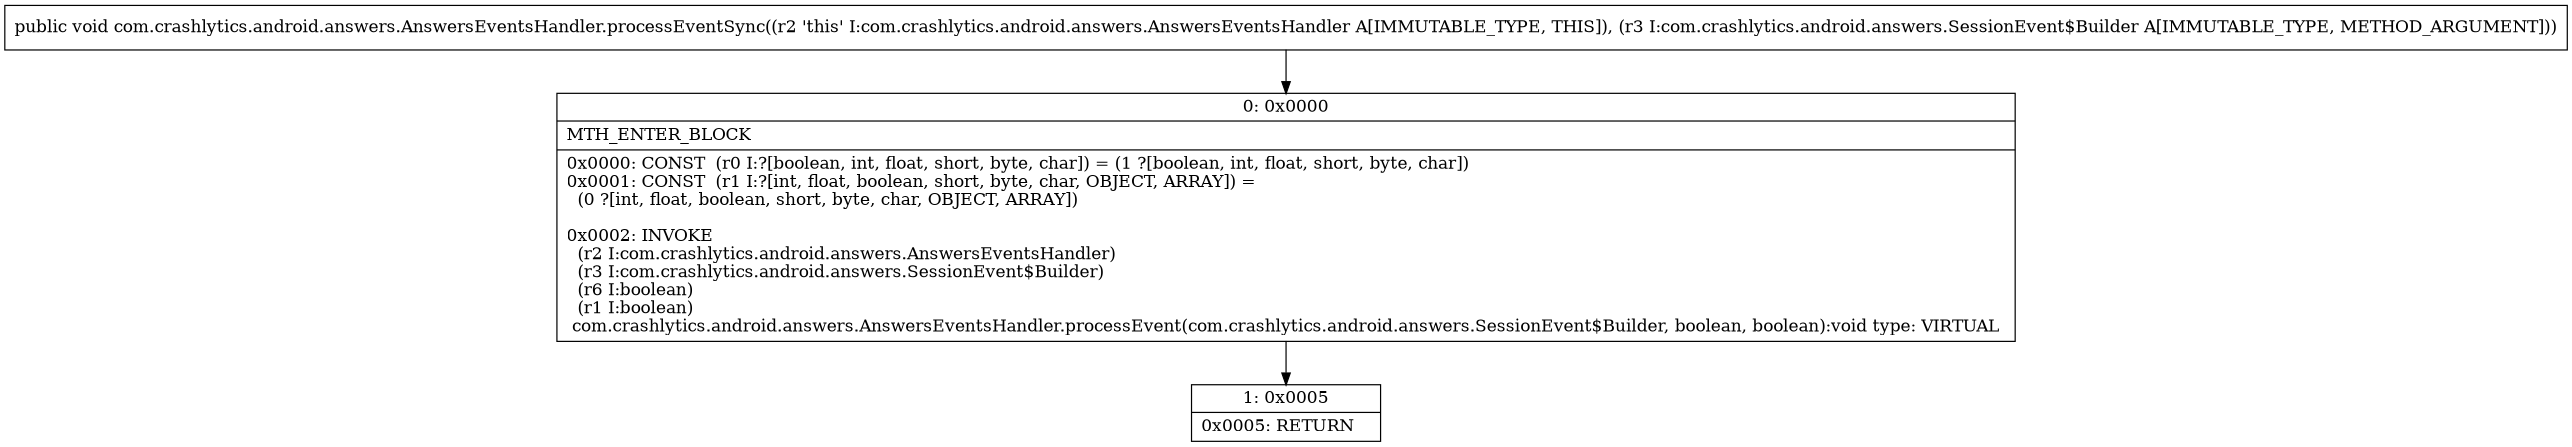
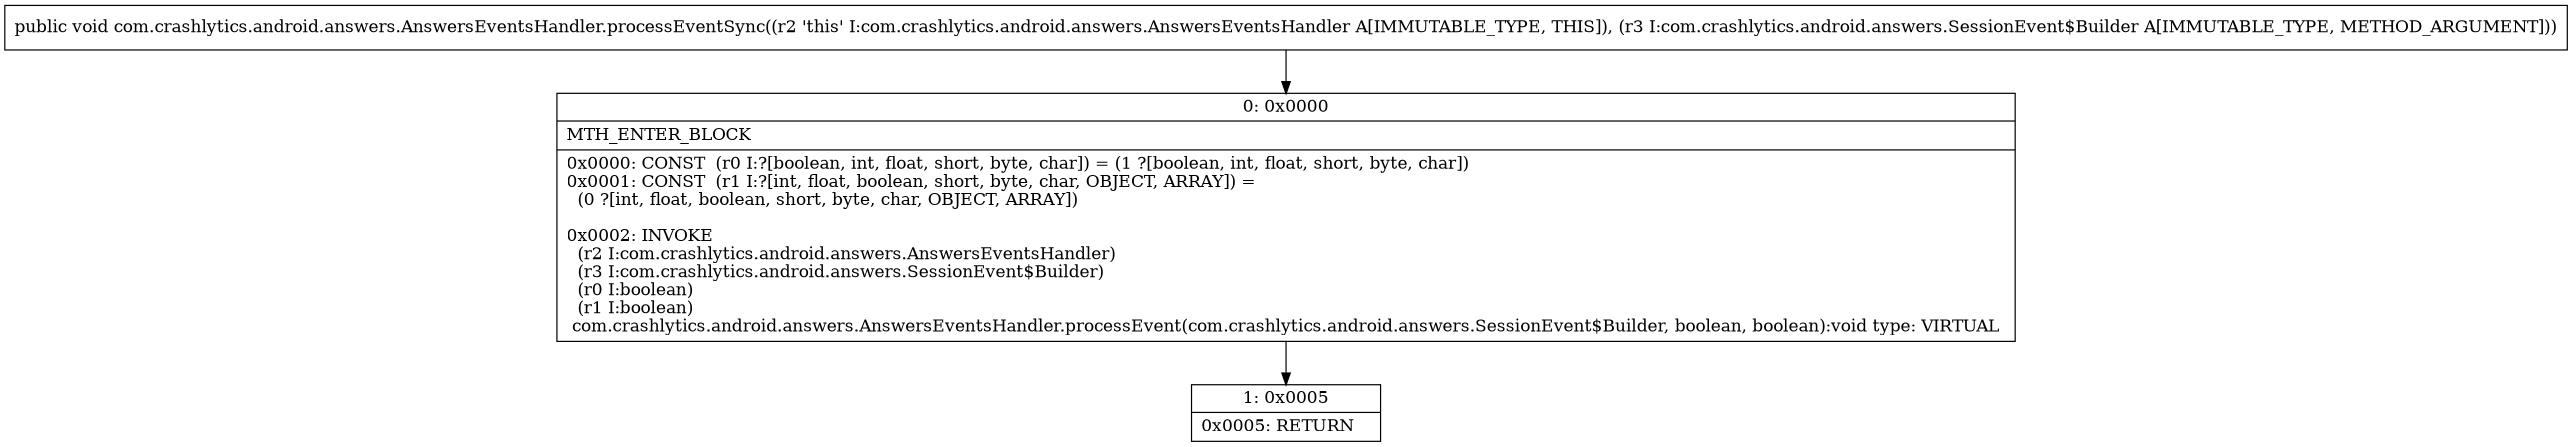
node "0: 0x0000": text "(r6 I:boolean)" -> "(r0 I:boolean)"
